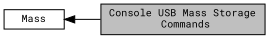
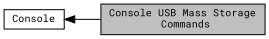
node "Mass": label "Mass" -> "Console"
